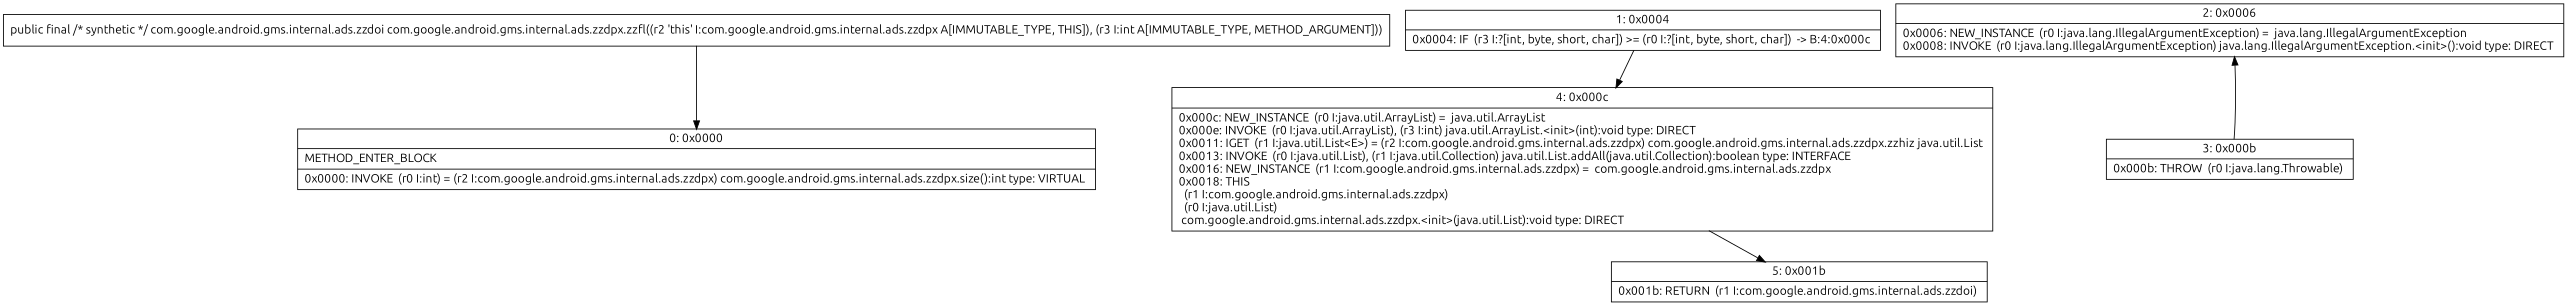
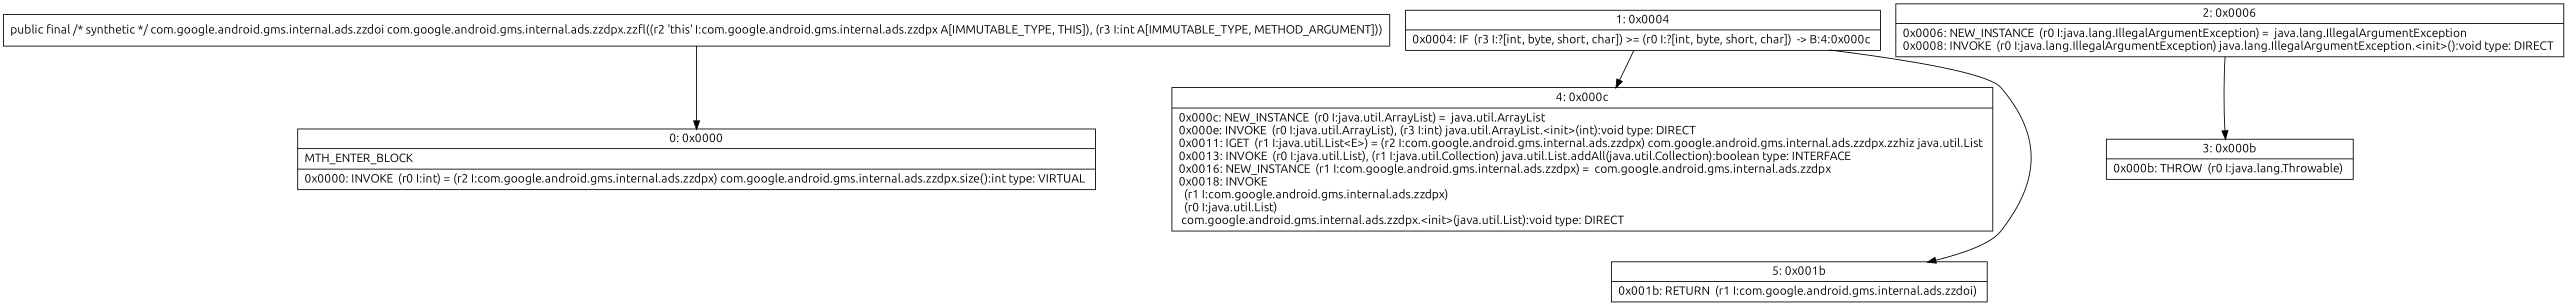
edge "3: 0x000b" -> "2: 0x0006": reversed
node "0: 0x0000": text "METHOD_ENTER_BLOCK" -> "MTH_ENTER_BLOCK"
node "4: 0x000c": text "0x0018: THIS" -> "0x0018: INVOKE"
edge "4: 0x000c" -> "5: 0x001b": now "1: 0x0004" -> "5: 0x001b"
